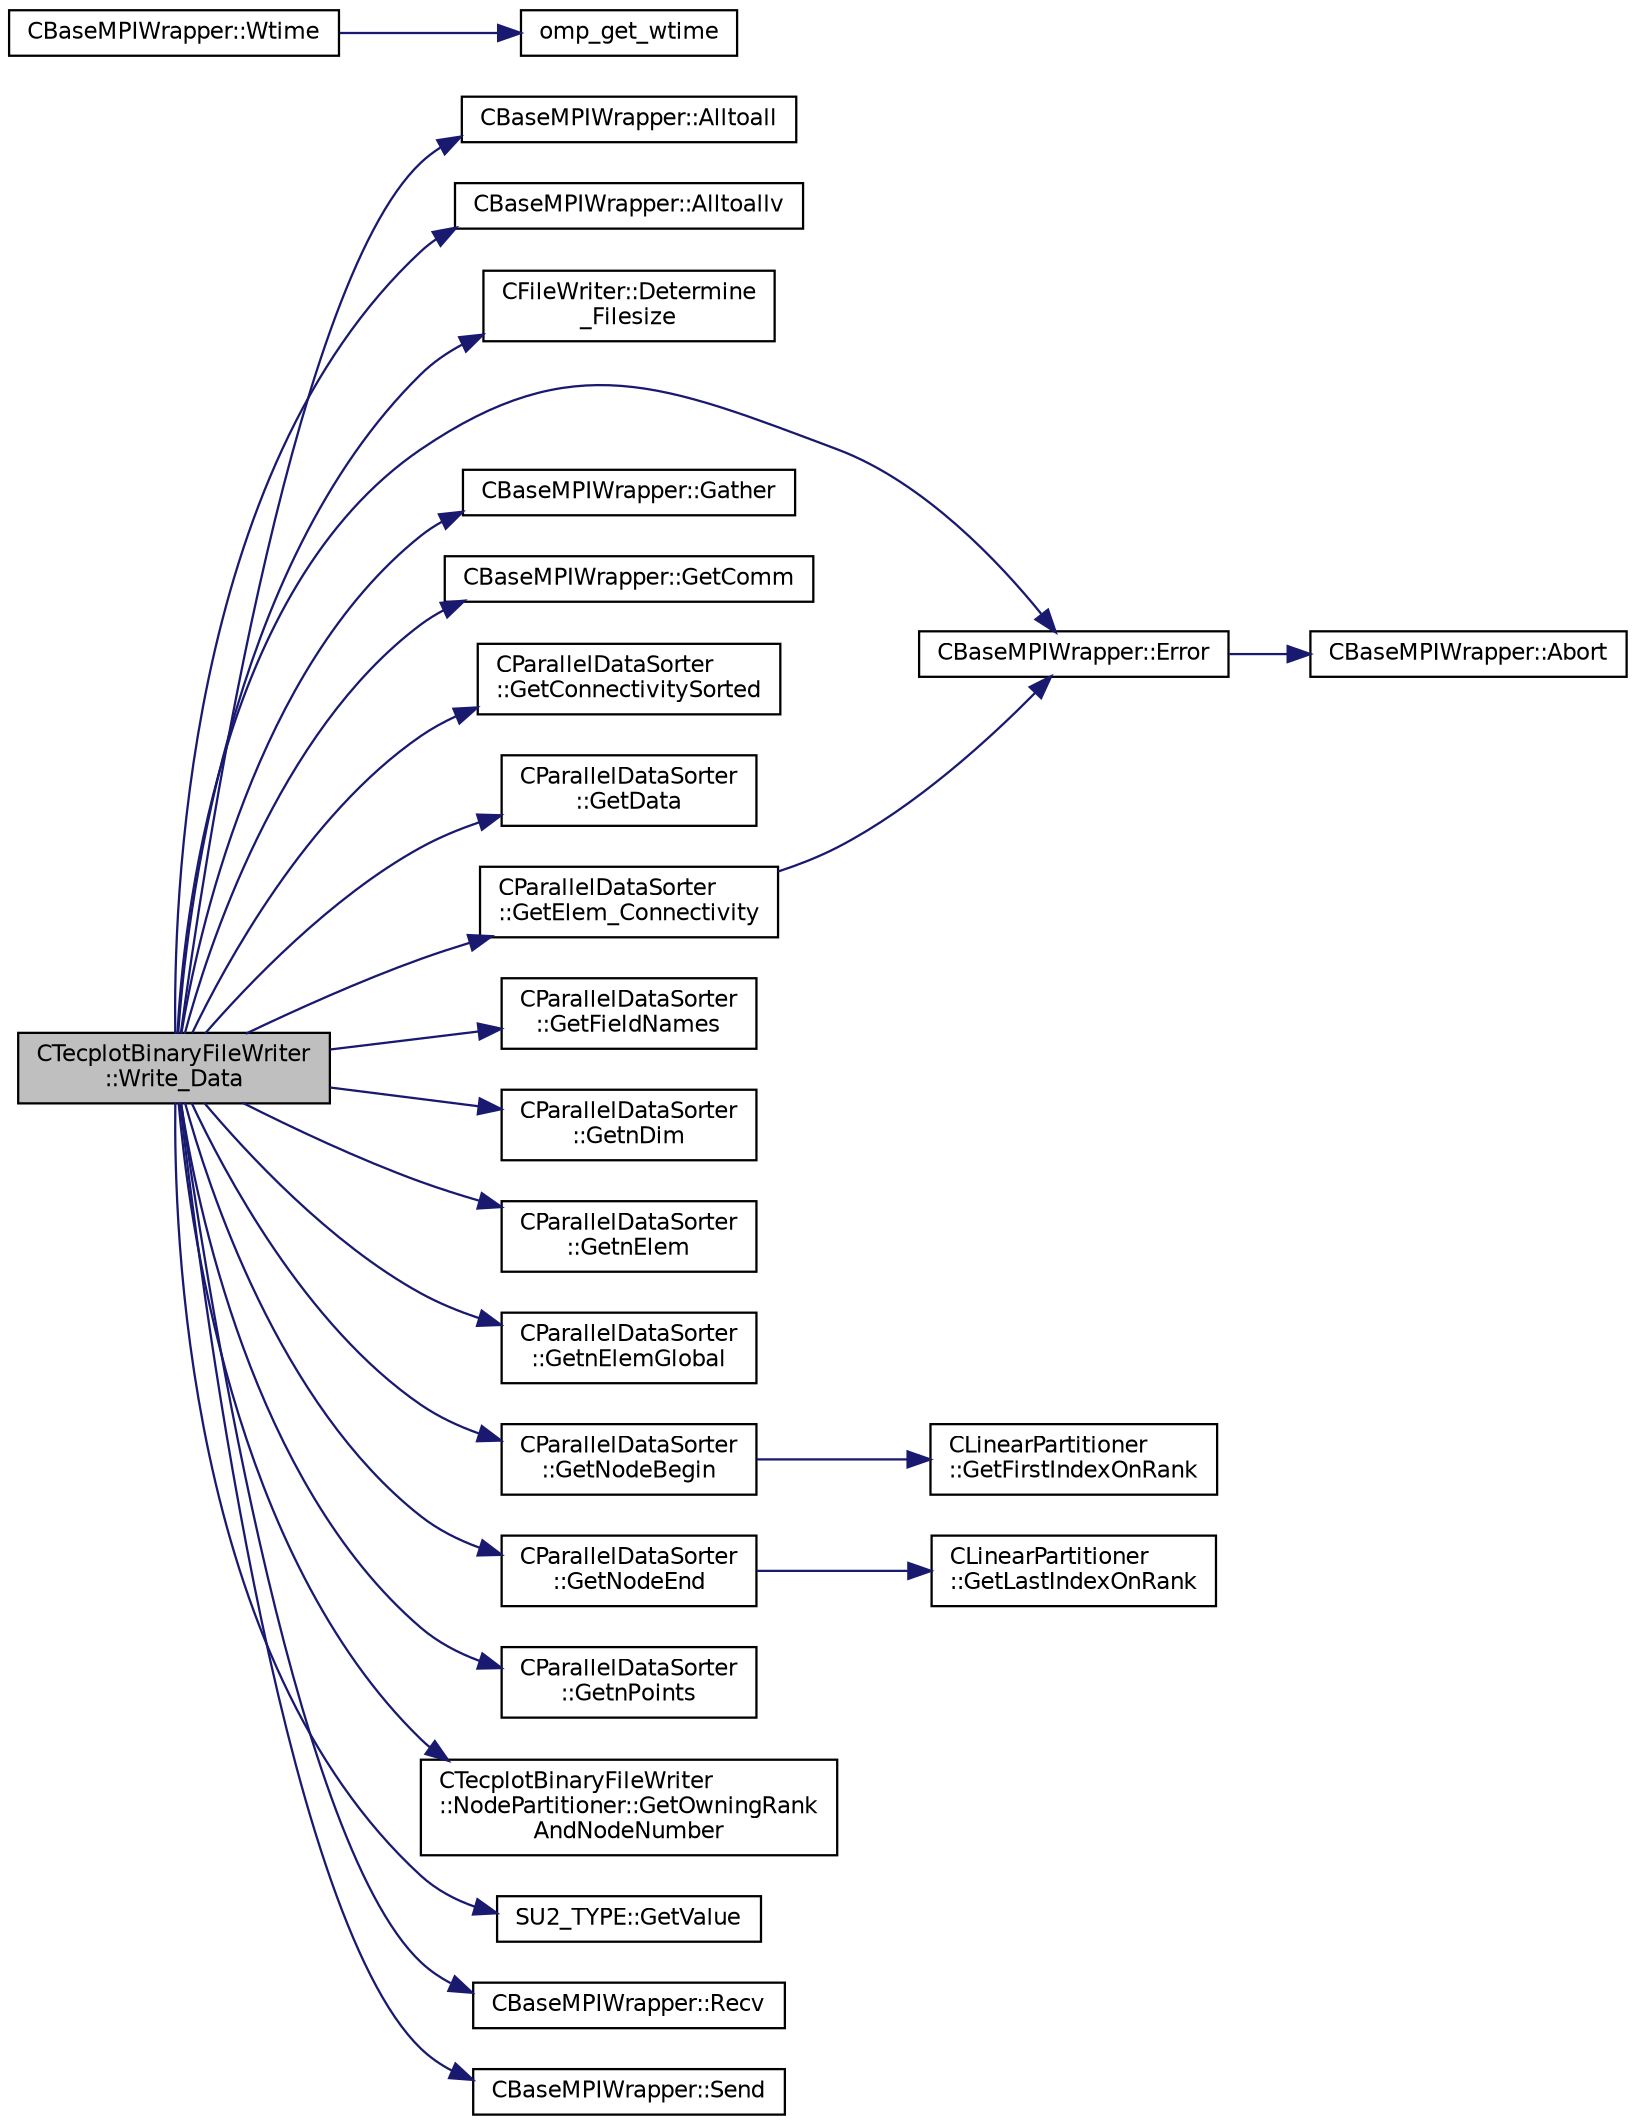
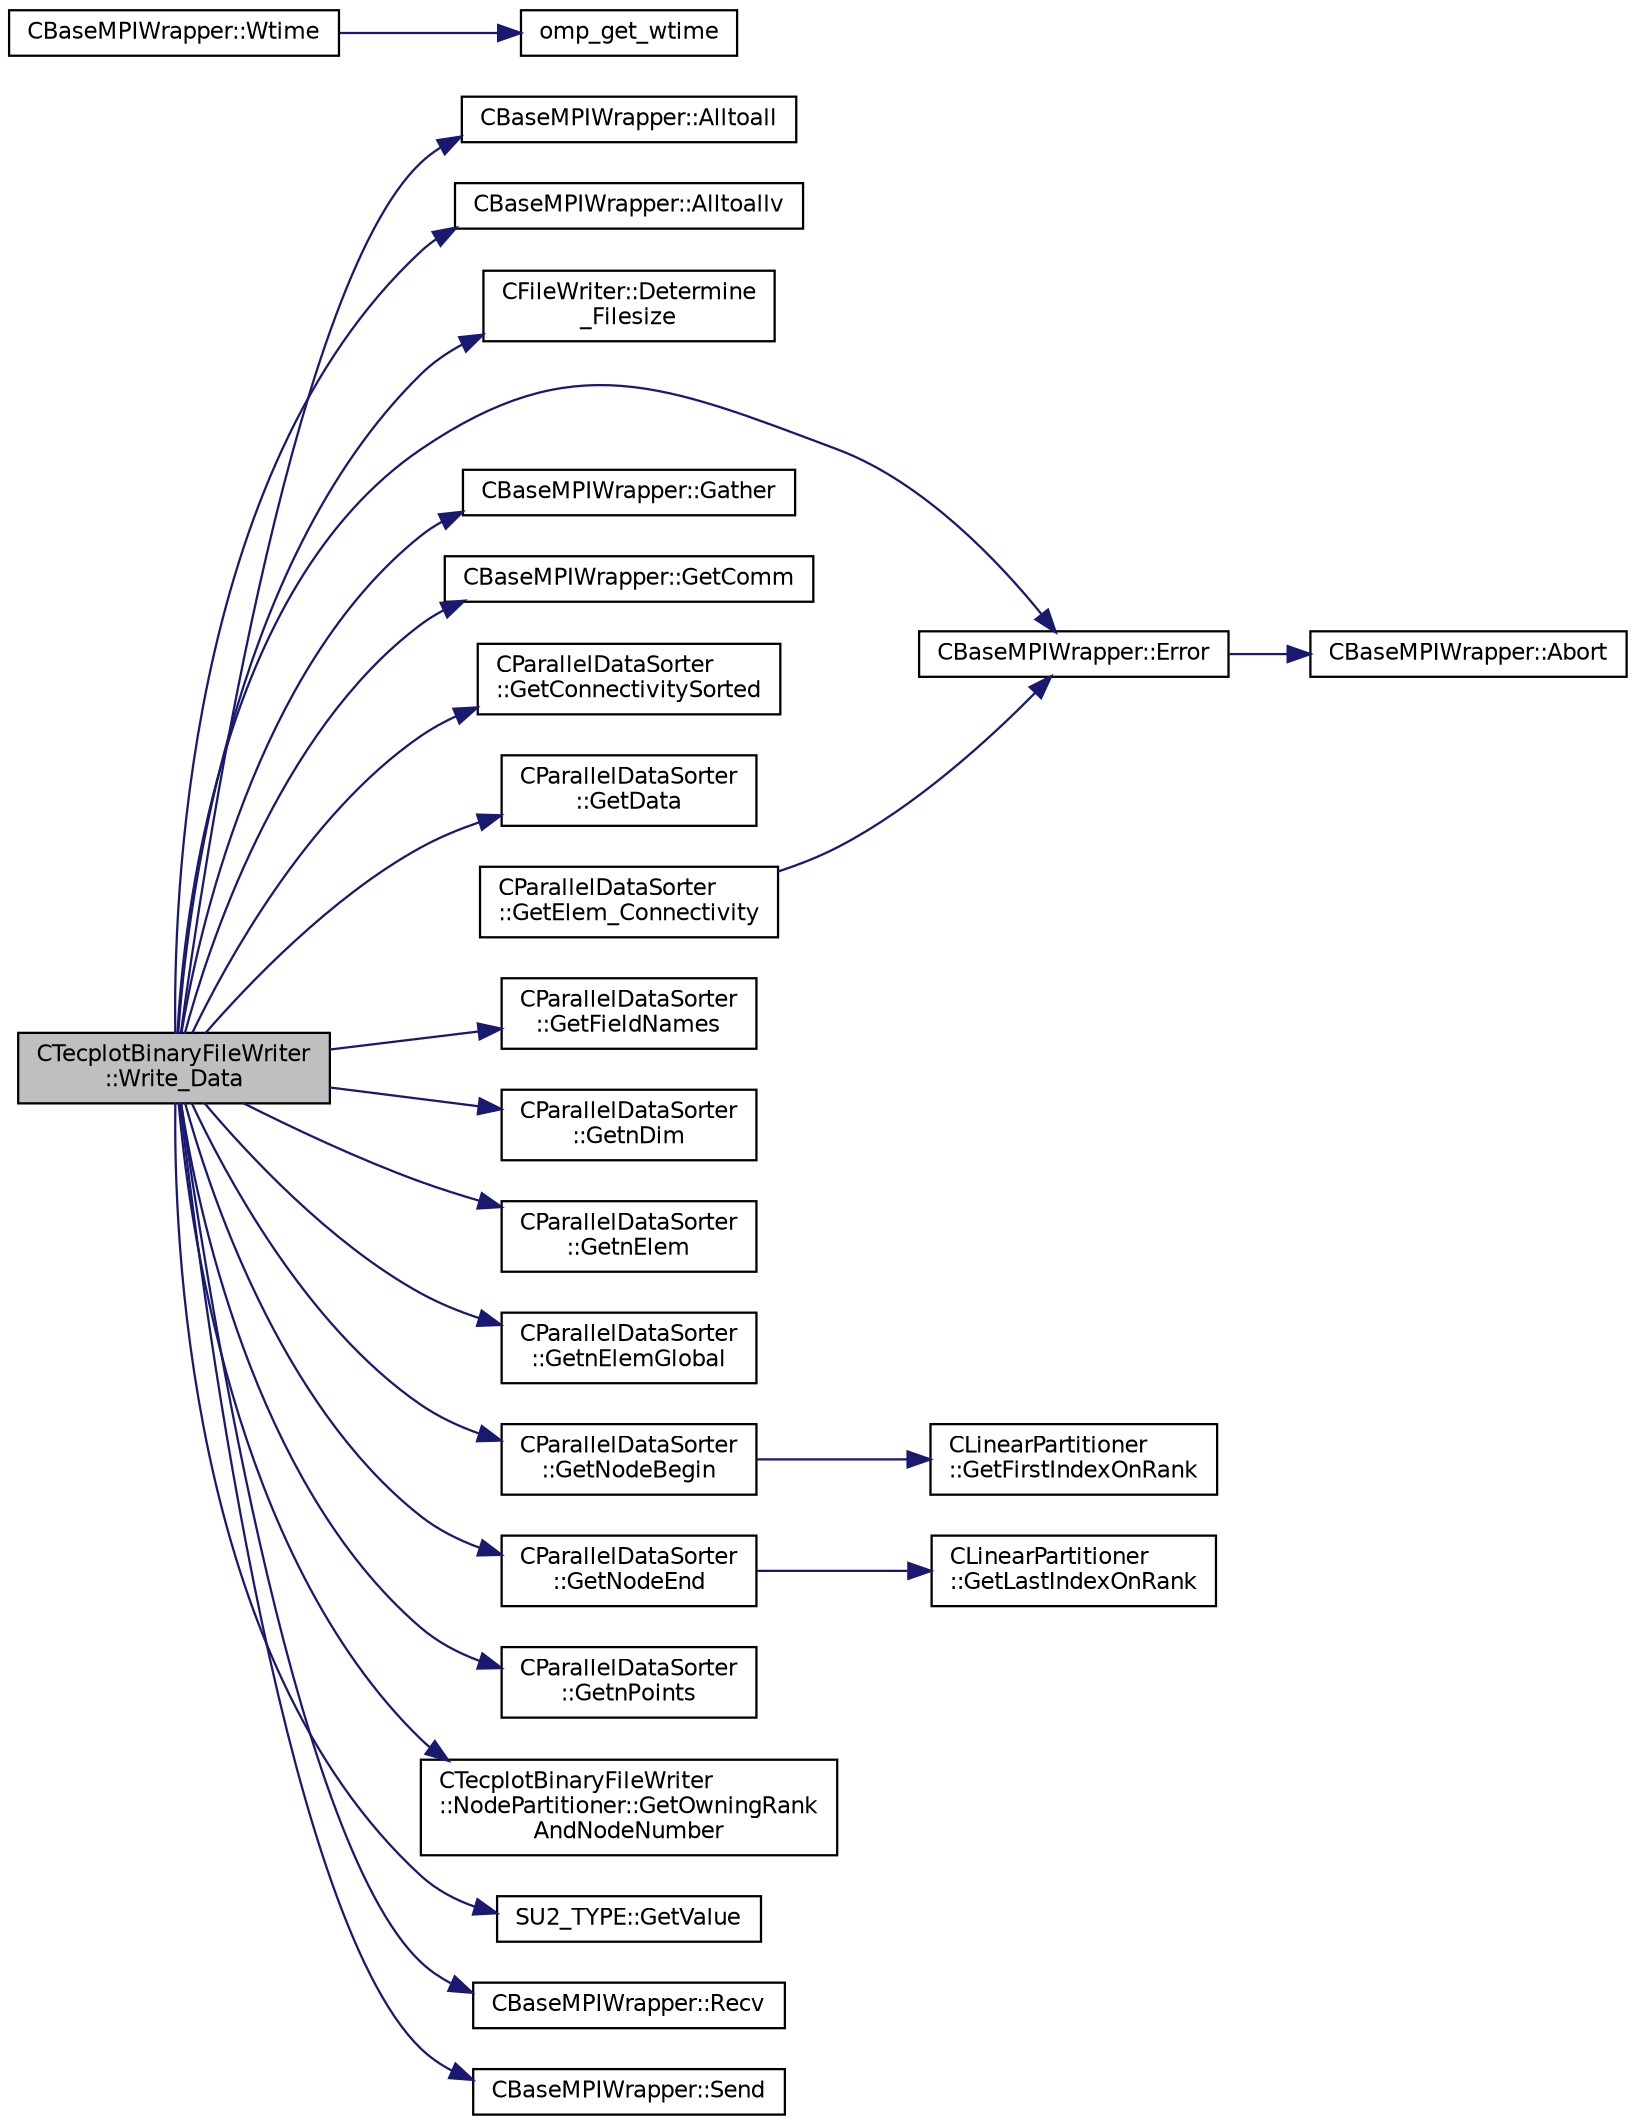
edge "CTecplotBinaryFileWriter ::Write_Data" -> "CParallelDataSorter ::GetElem_Connectivity": removed
